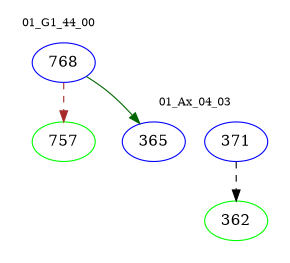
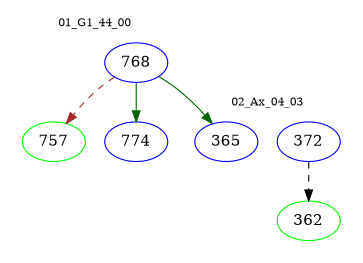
cluster "01_Ax_04_03": label "01_Ax_04_03" -> "02_Ax_04_03"
node "774": added
node "371": label "371" -> "372"
